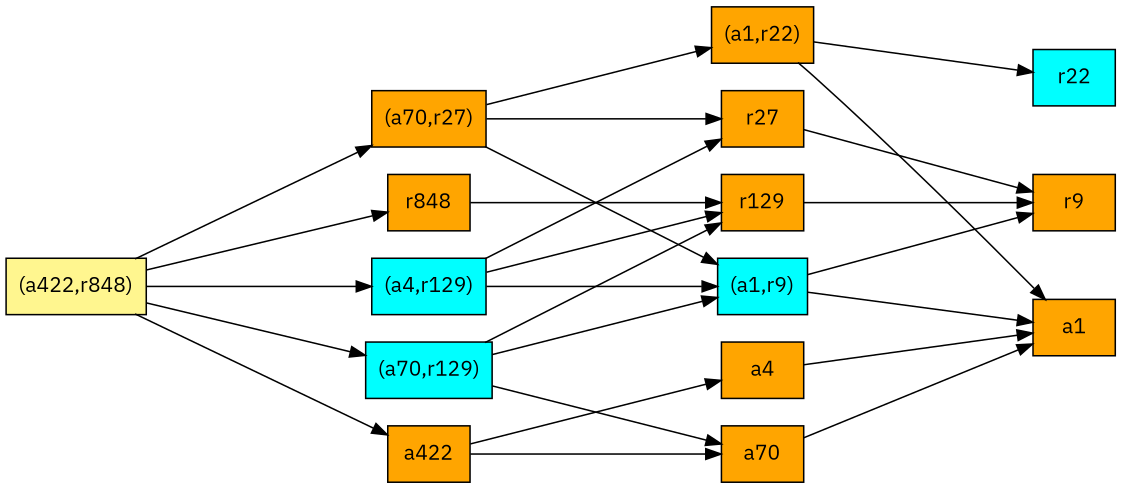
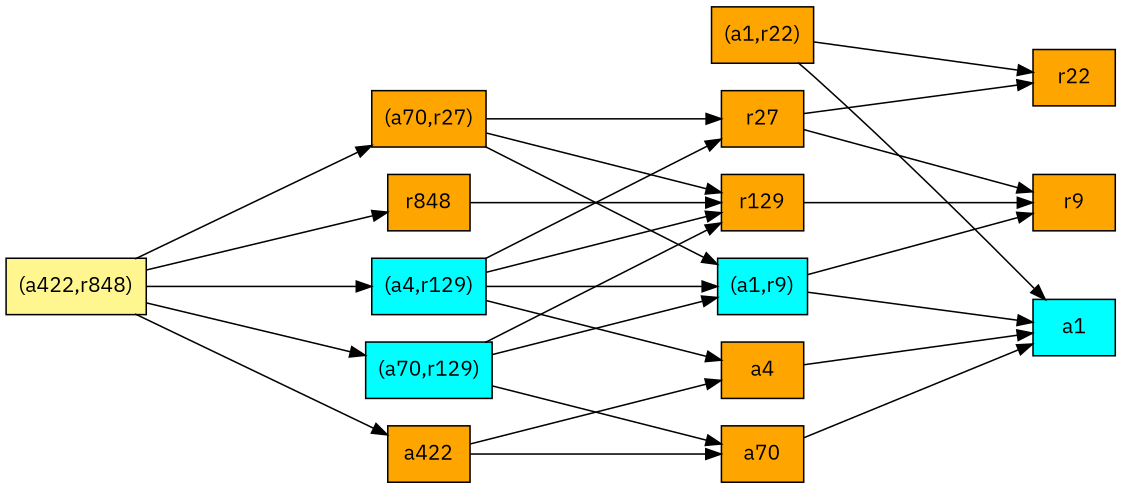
edge "(a70,r27)" -> "(a1,r22)": now "(a70,r27)" -> "r129"
node "r22": fillcolor cyan -> orange
edge "r27" -> "r22": added
edge "(a4,r129)" -> "a4": added
node "a1": fillcolor orange -> cyan
